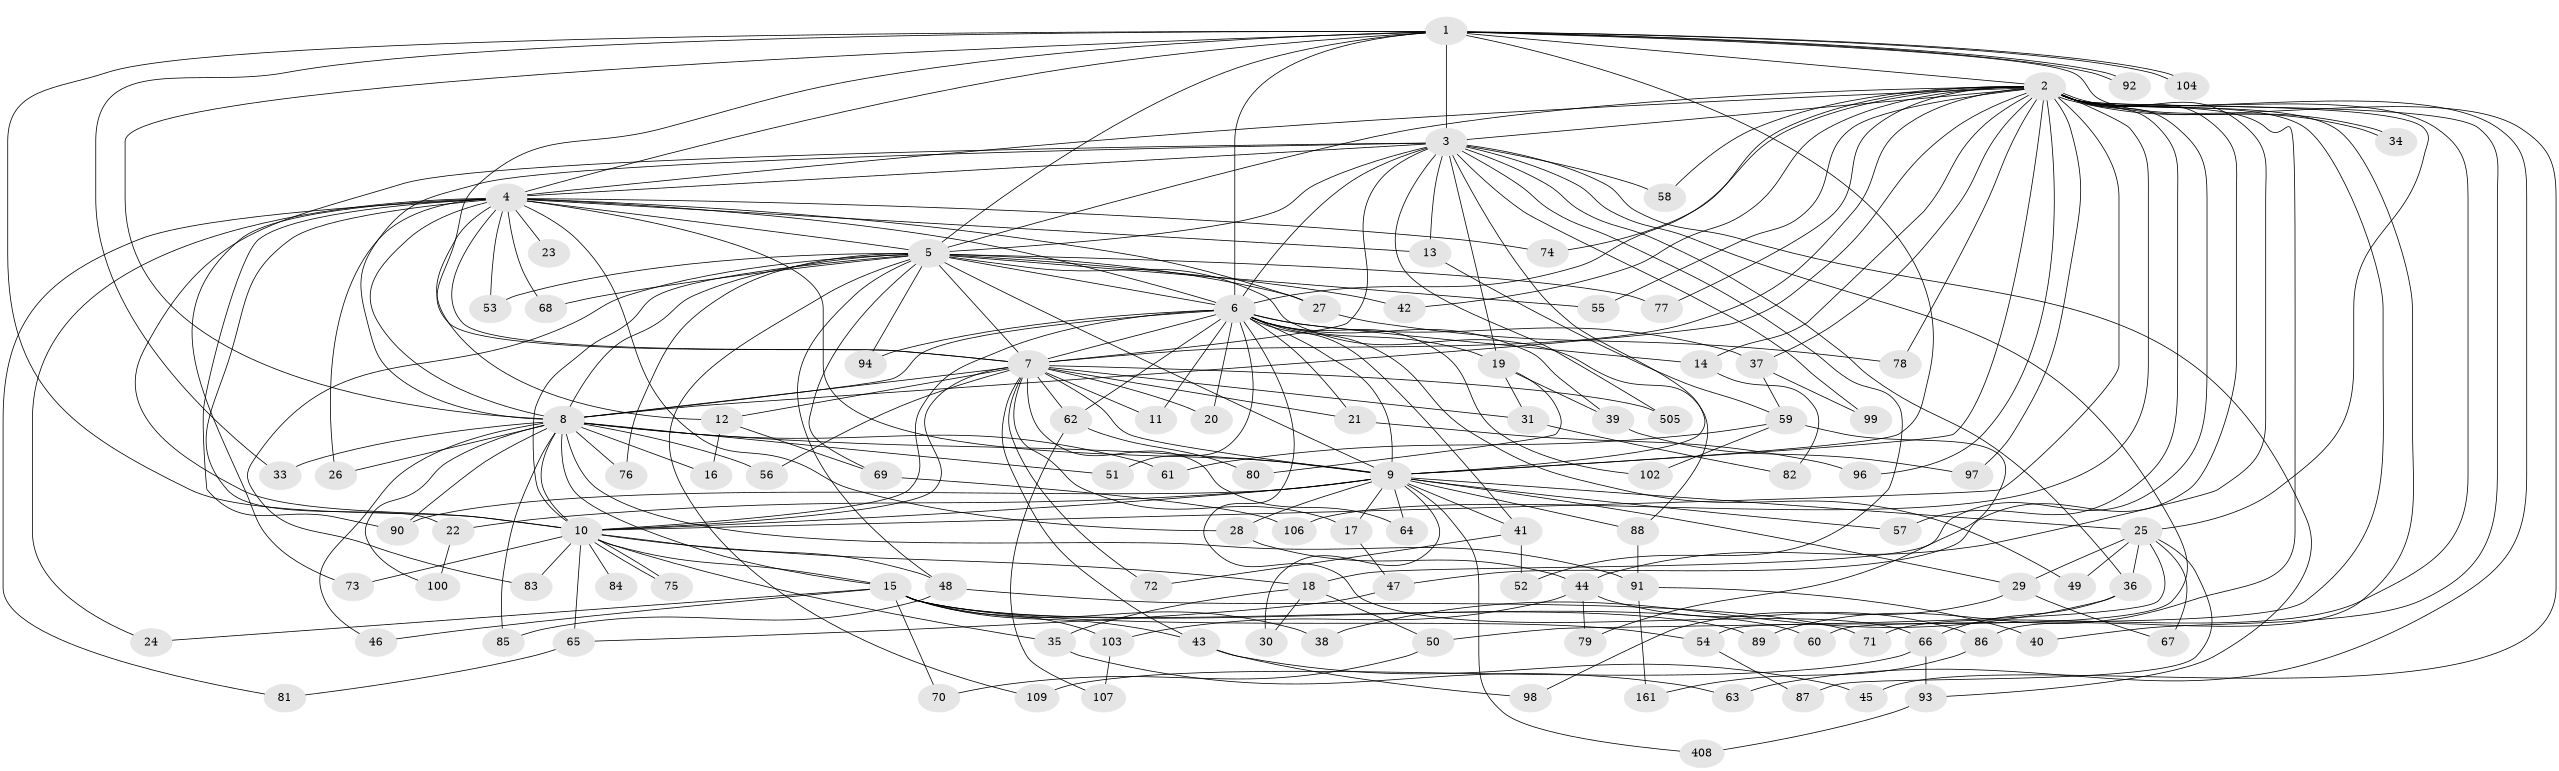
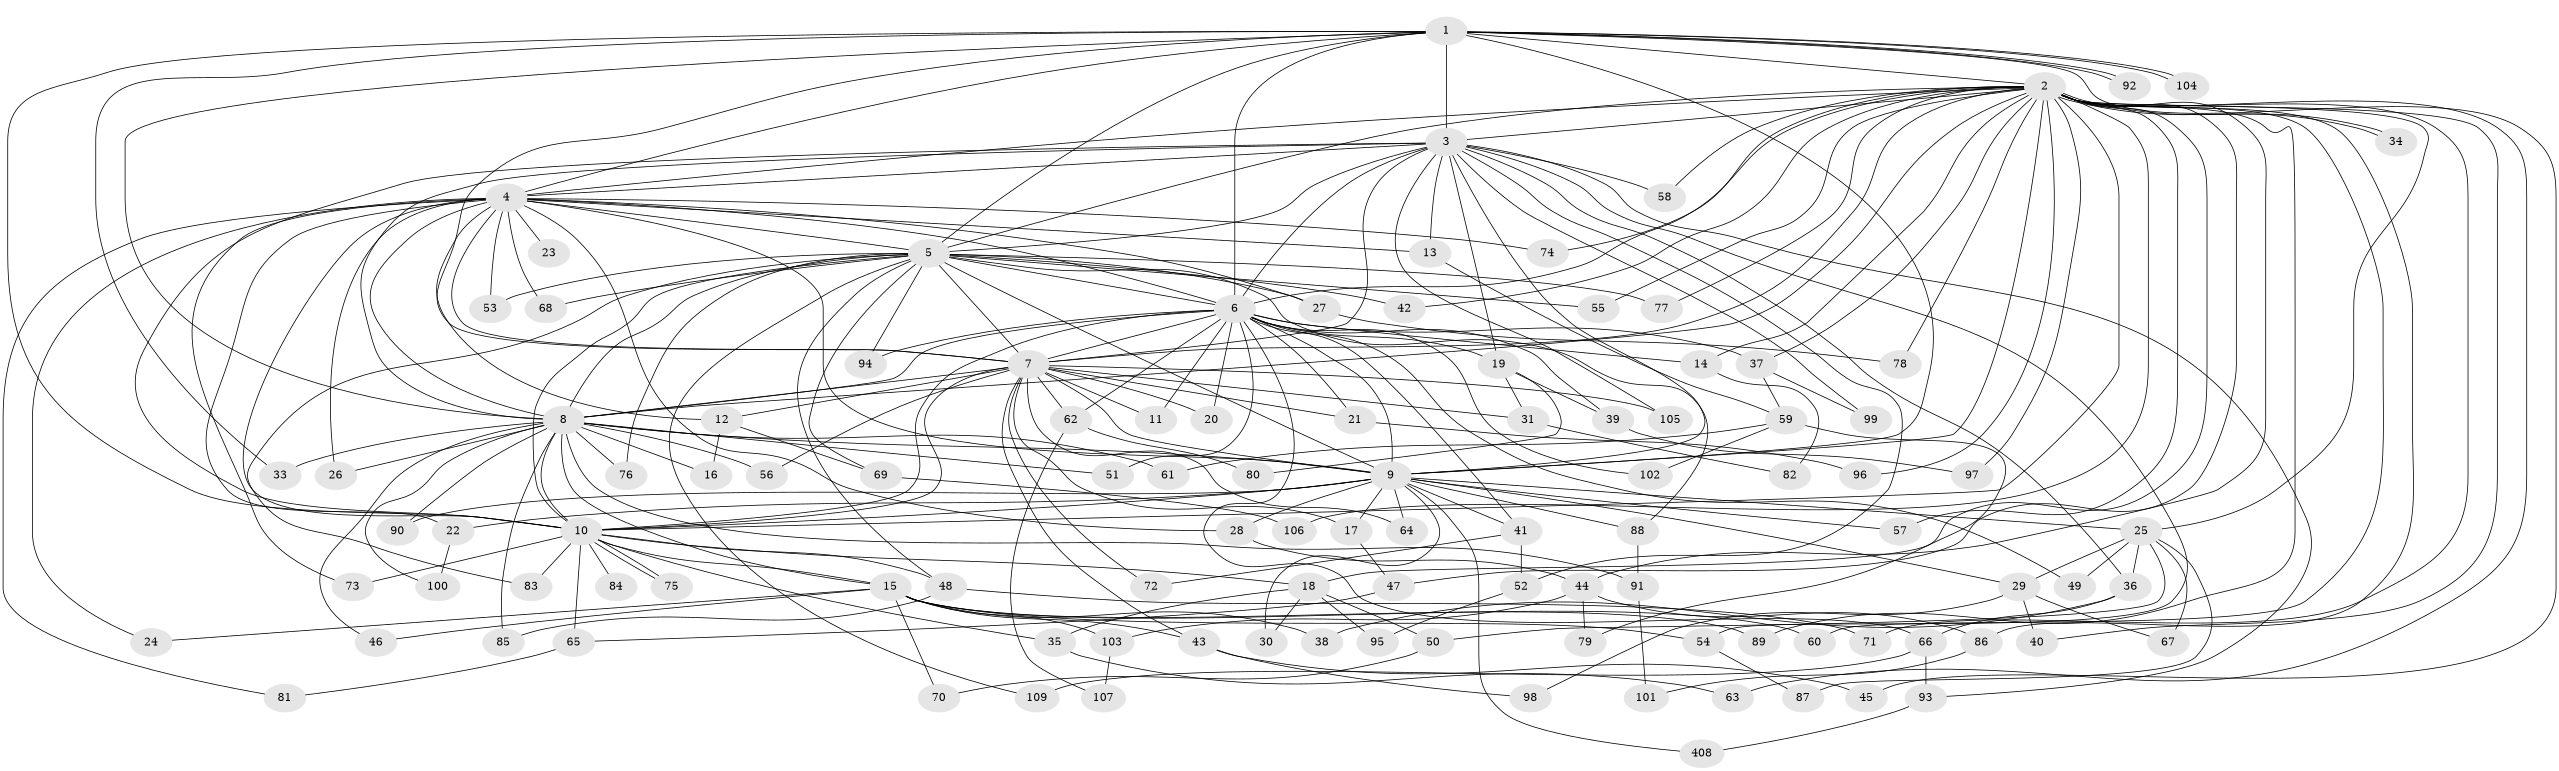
edge "4" -- "90": now "4" -- "10"
node "505": label "505" -> "105"
edge "91" -- "40": now "29" -- "40"
node "95": added
node "161": label "161" -> "101"
